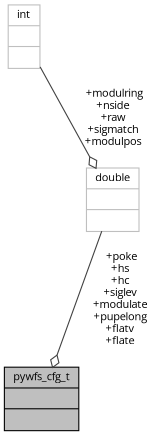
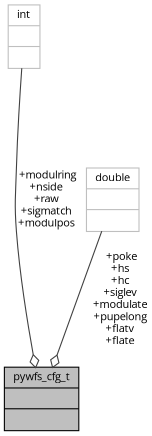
edge "int" -> "double": now "int" -> "pywfs_cfg_t"
